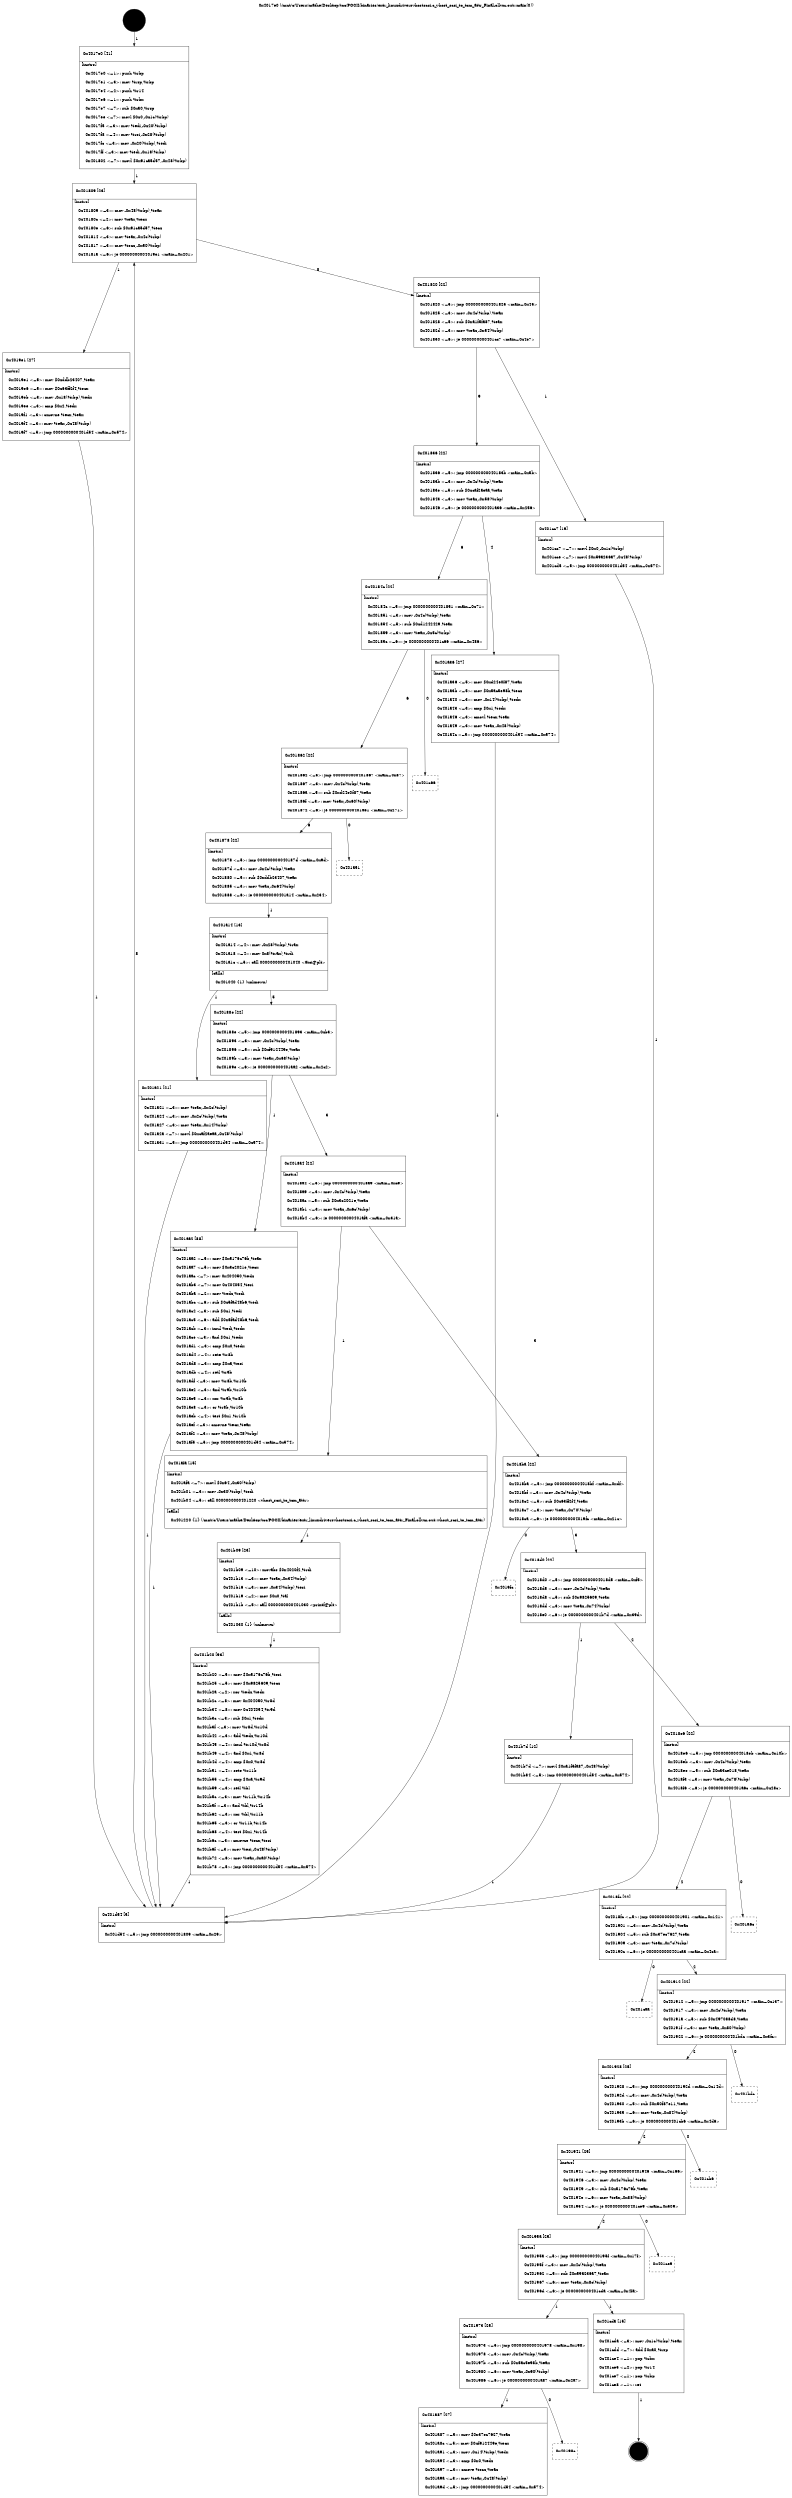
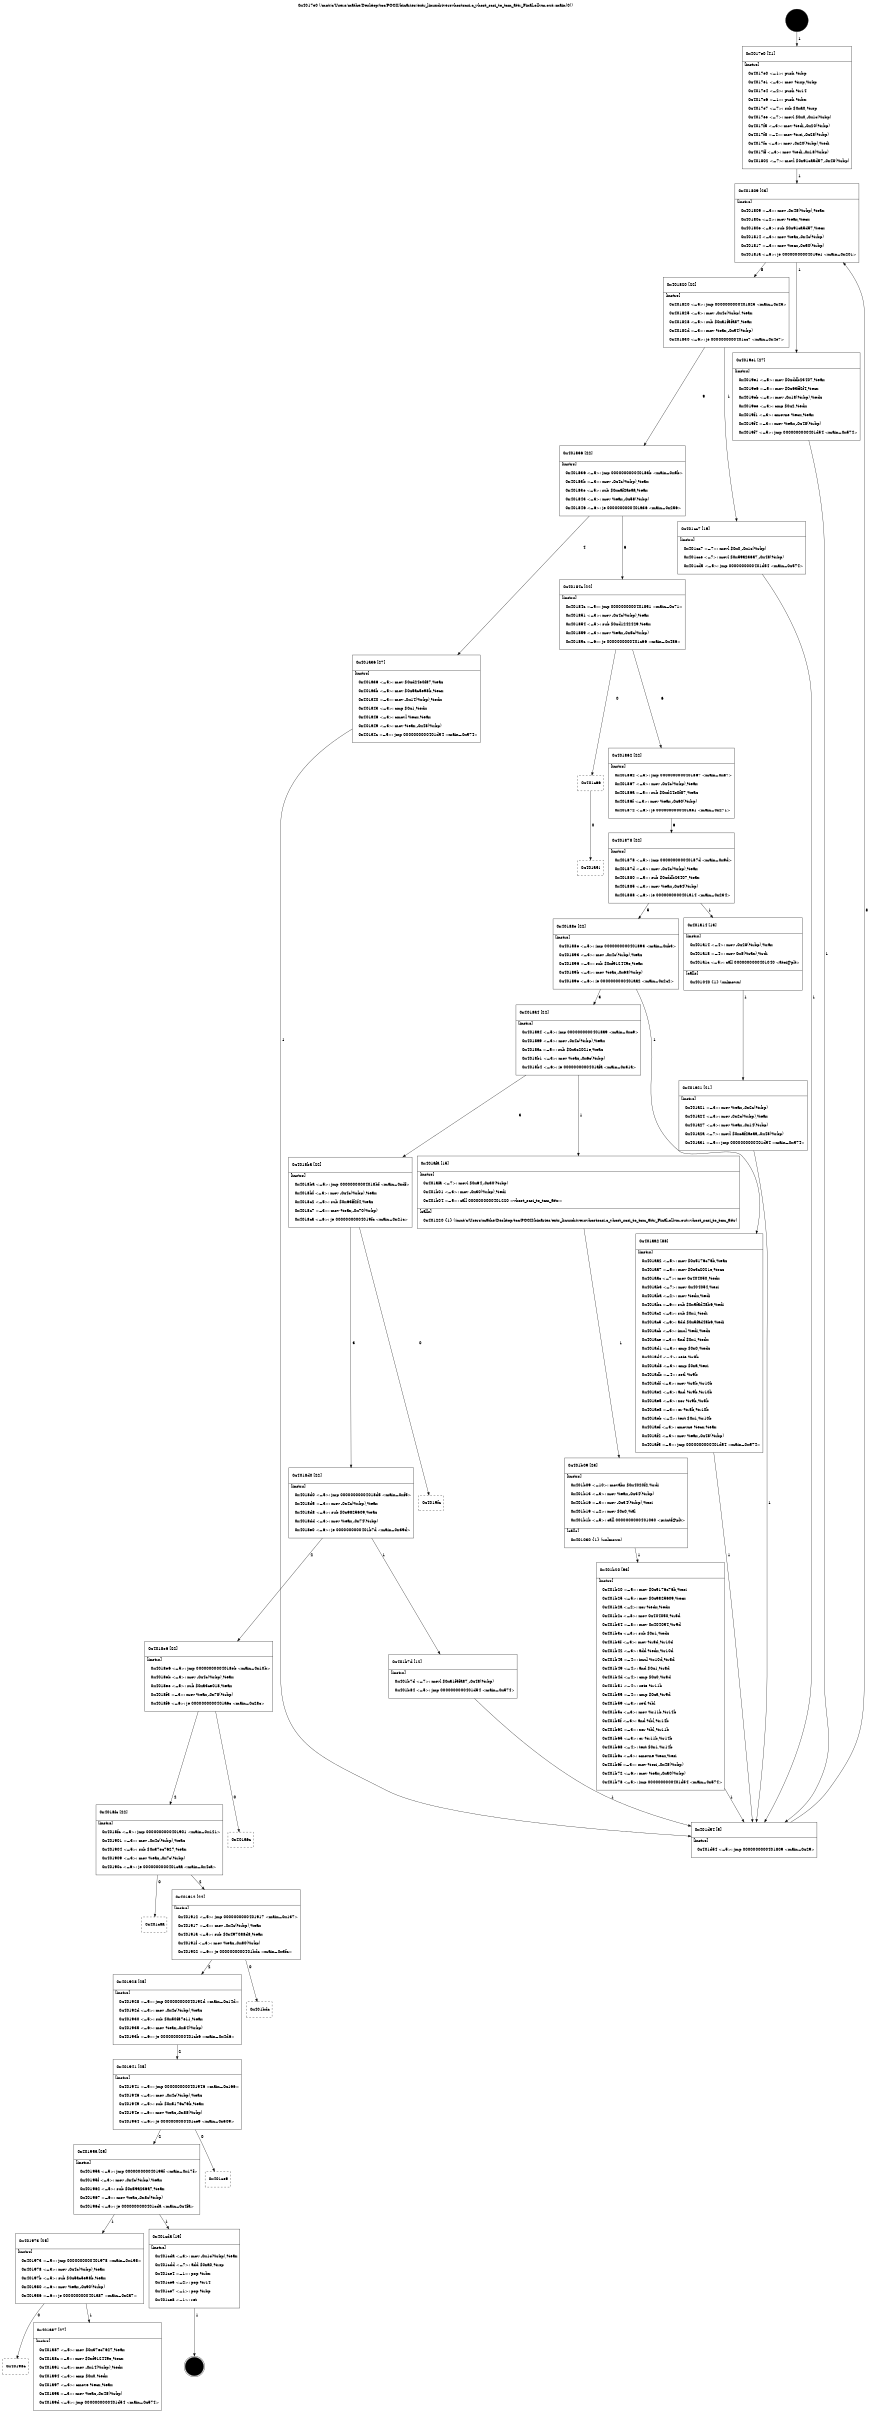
edge "0x401862 [22]" -> "0x401a51": now "0x401c66" -> "0x401a51"
edge "0x401a14 [13]" -> "0x40188e [22]": now "0x401878 [22]" -> "0x40188e [22]"
node "0x401cb6": removed
